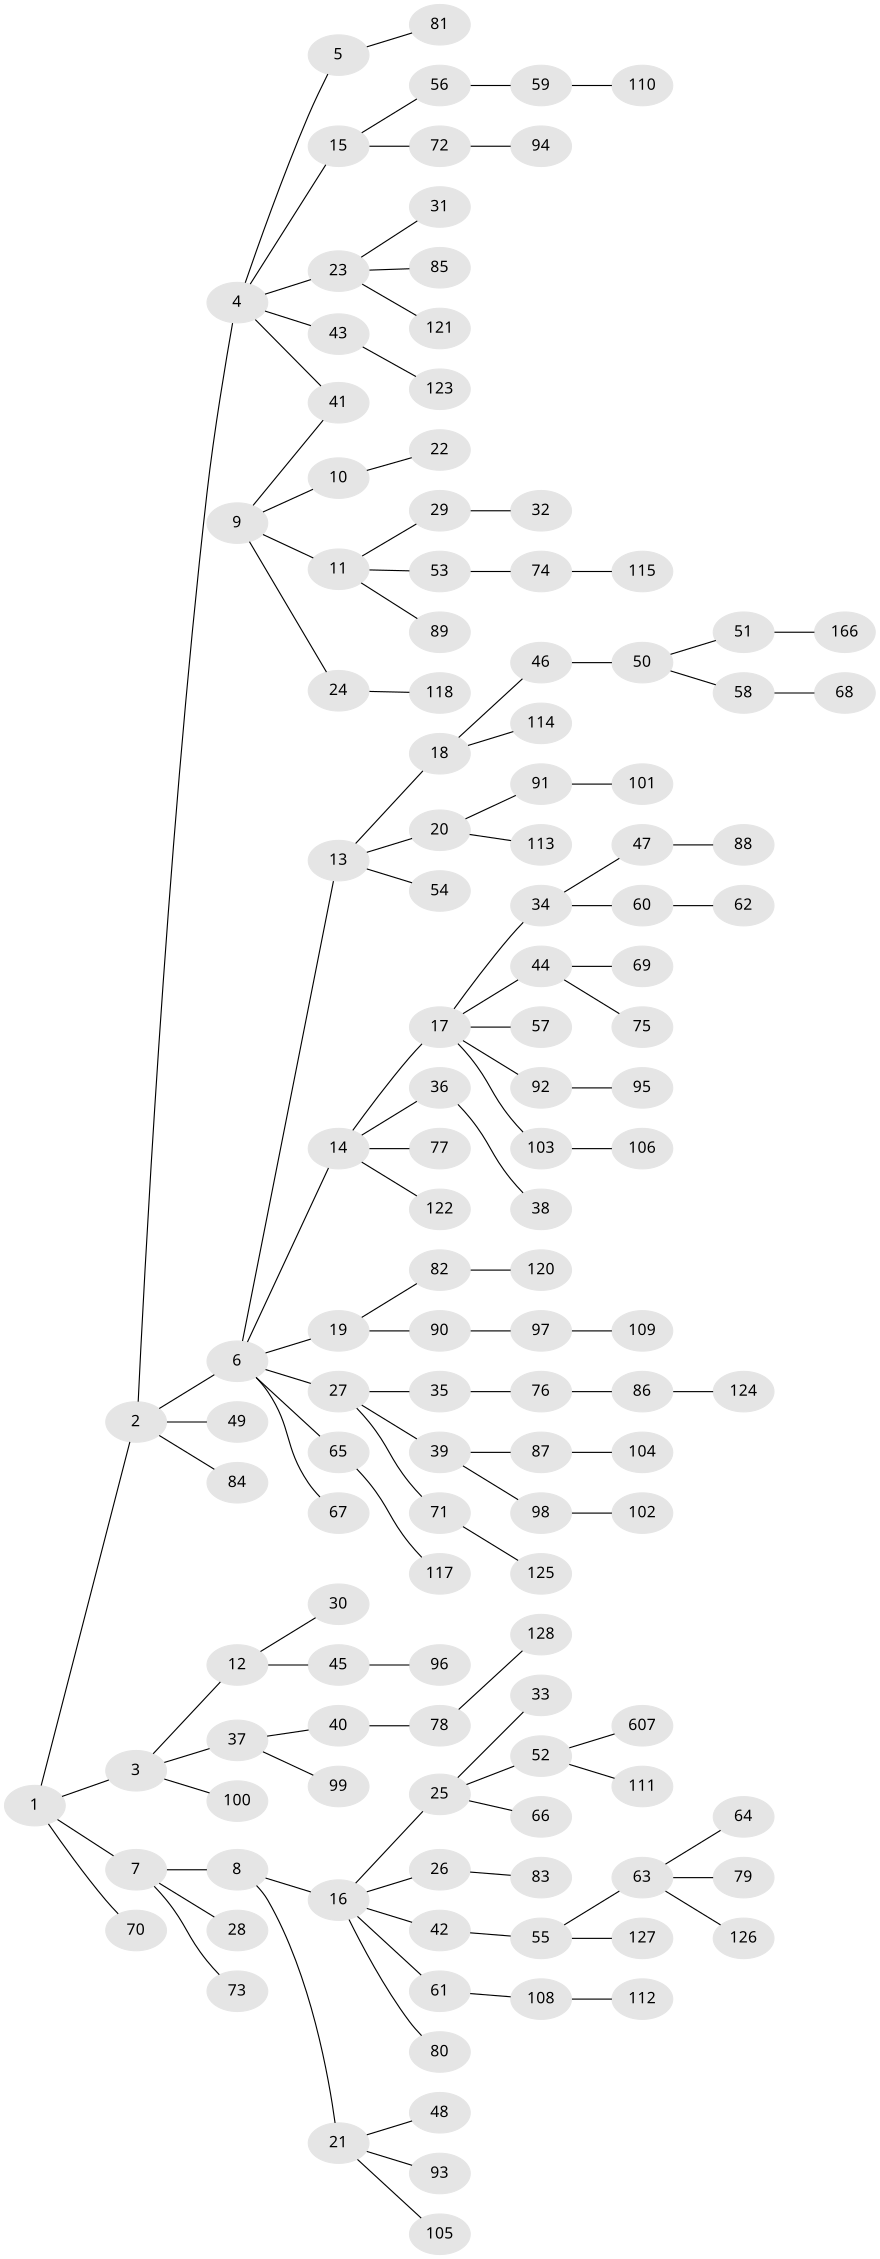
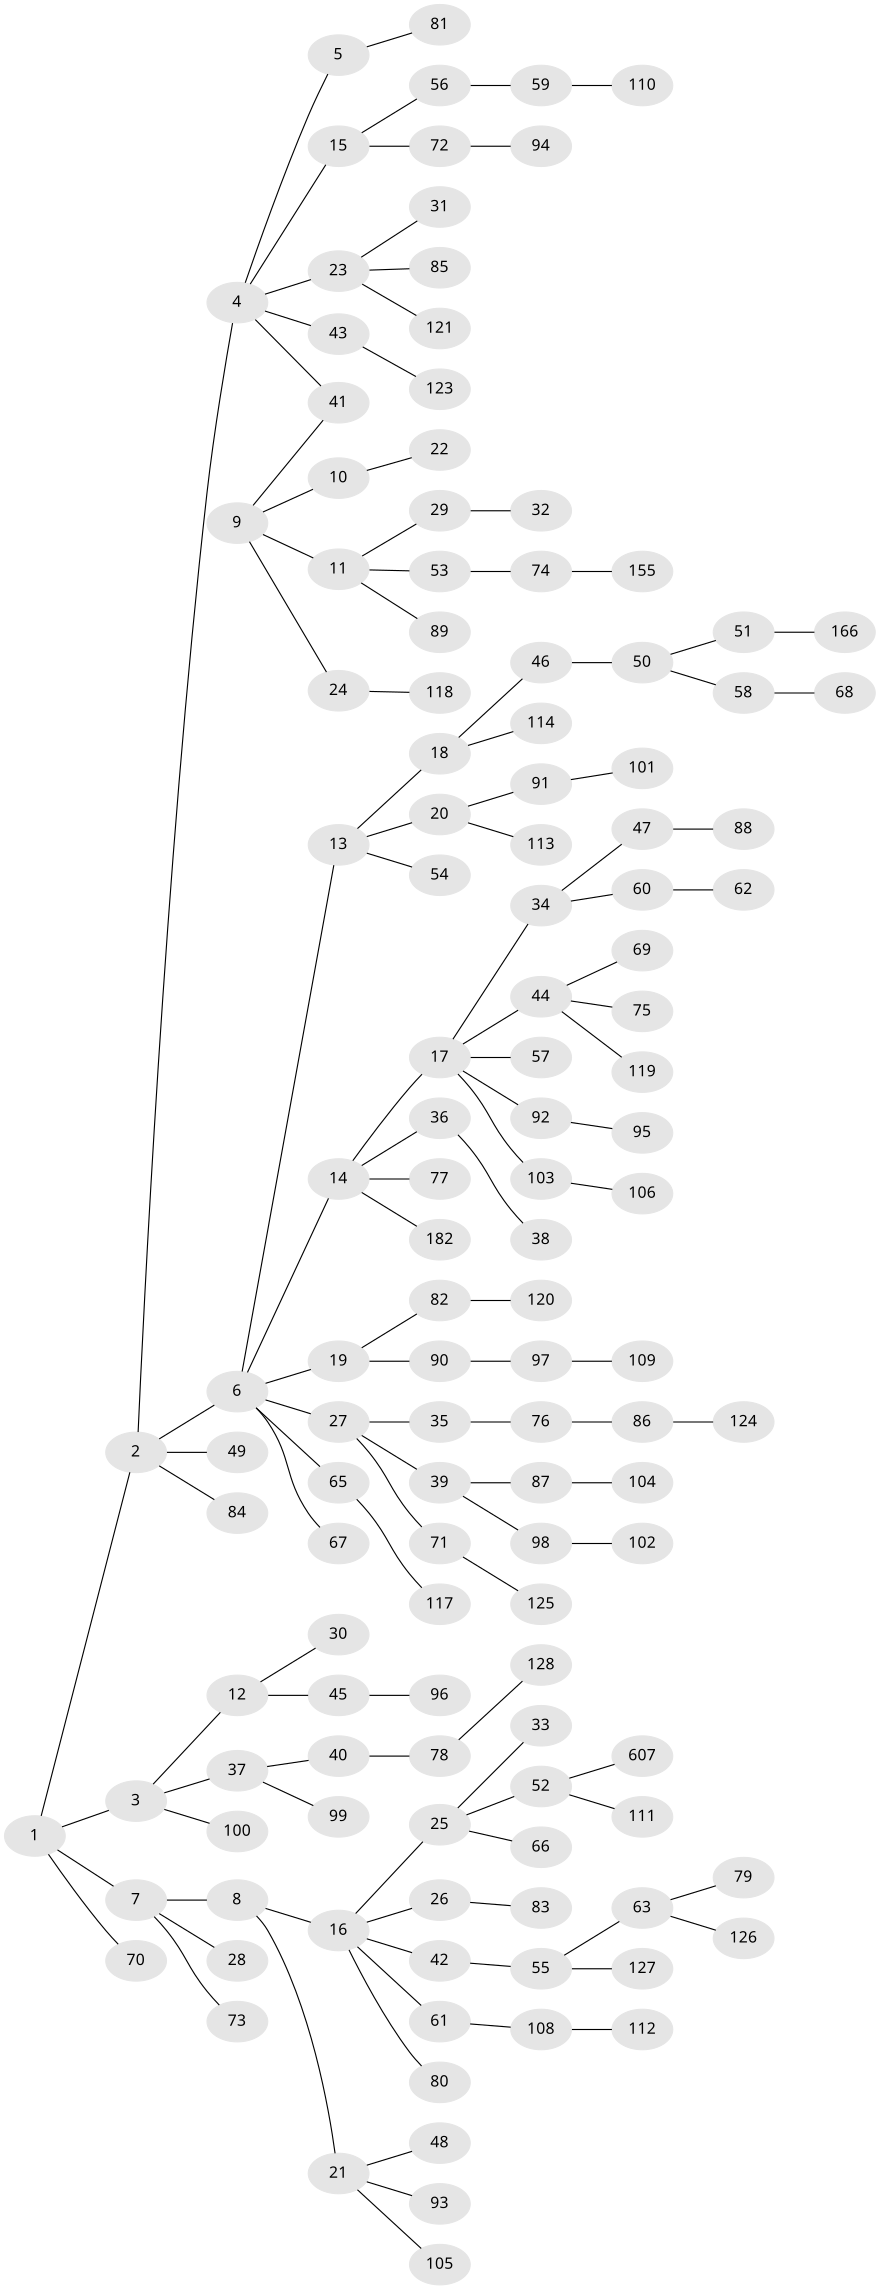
node "115": label "115" -> "155"
node "119": added
node "122": label "122" -> "182"
node "64": removed
